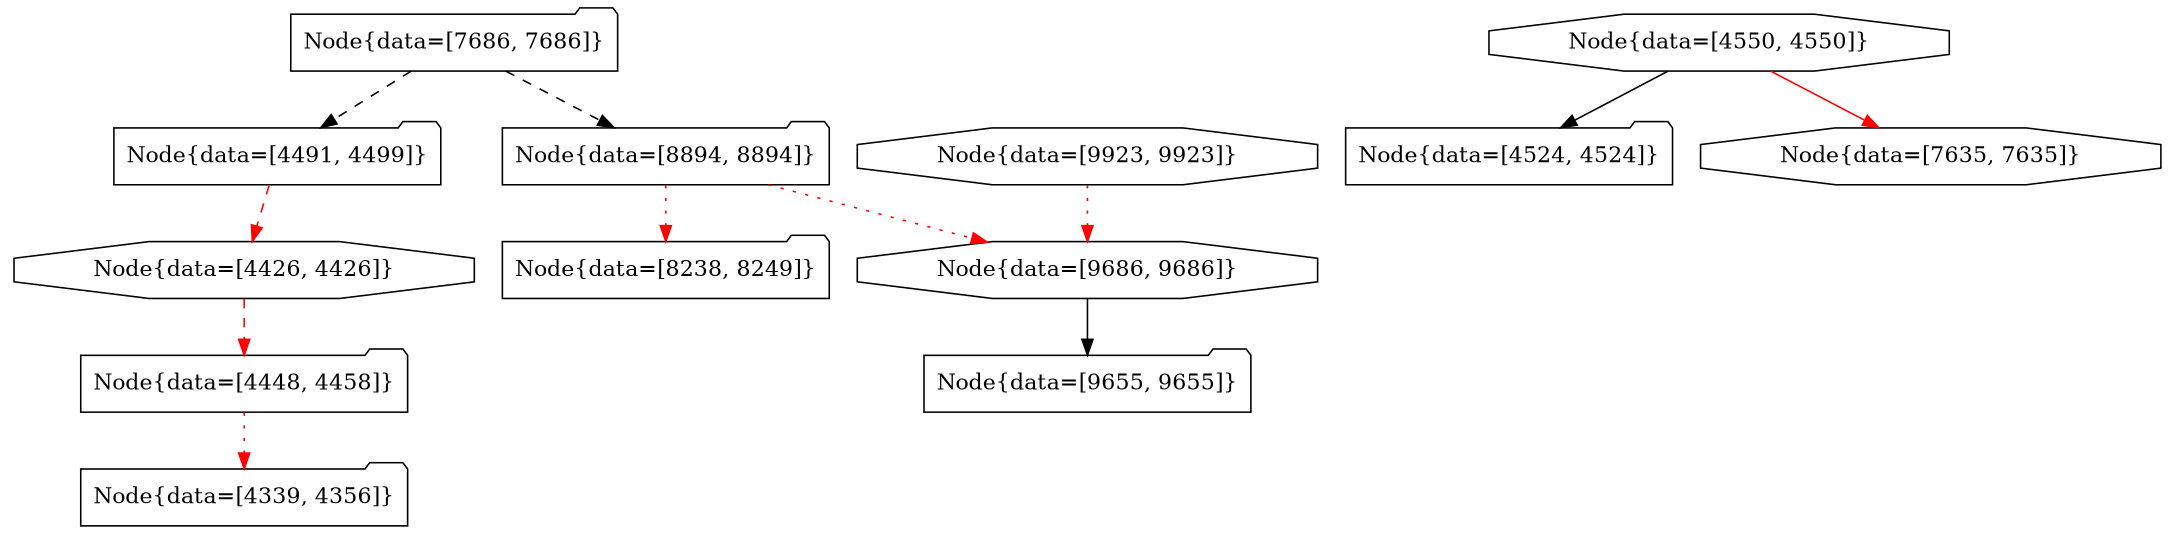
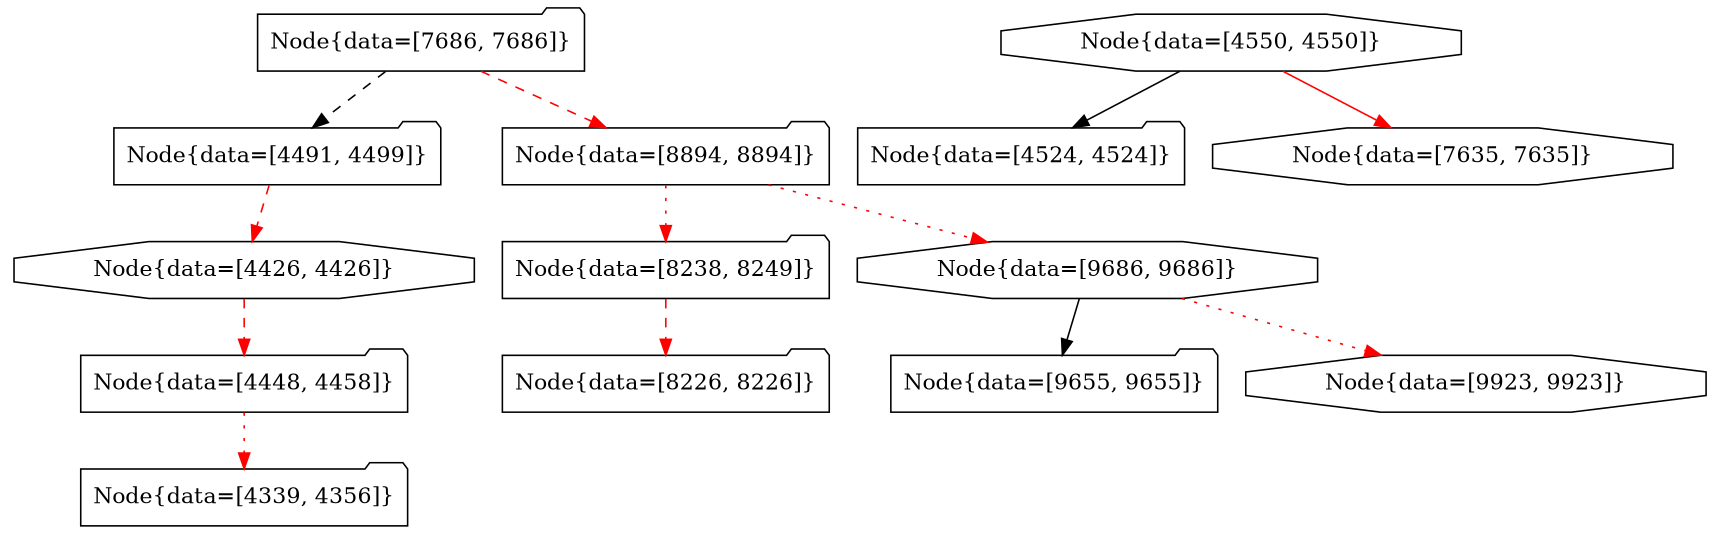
edge "Node{data=[7686, 7686]}" -> "Node{data=[8894, 8894]}": color black -> red
edge "Node{data=[9923, 9923]}" -> "Node{data=[9686, 9686]}": reversed
node "Node{data=[8226, 8226]}": added
